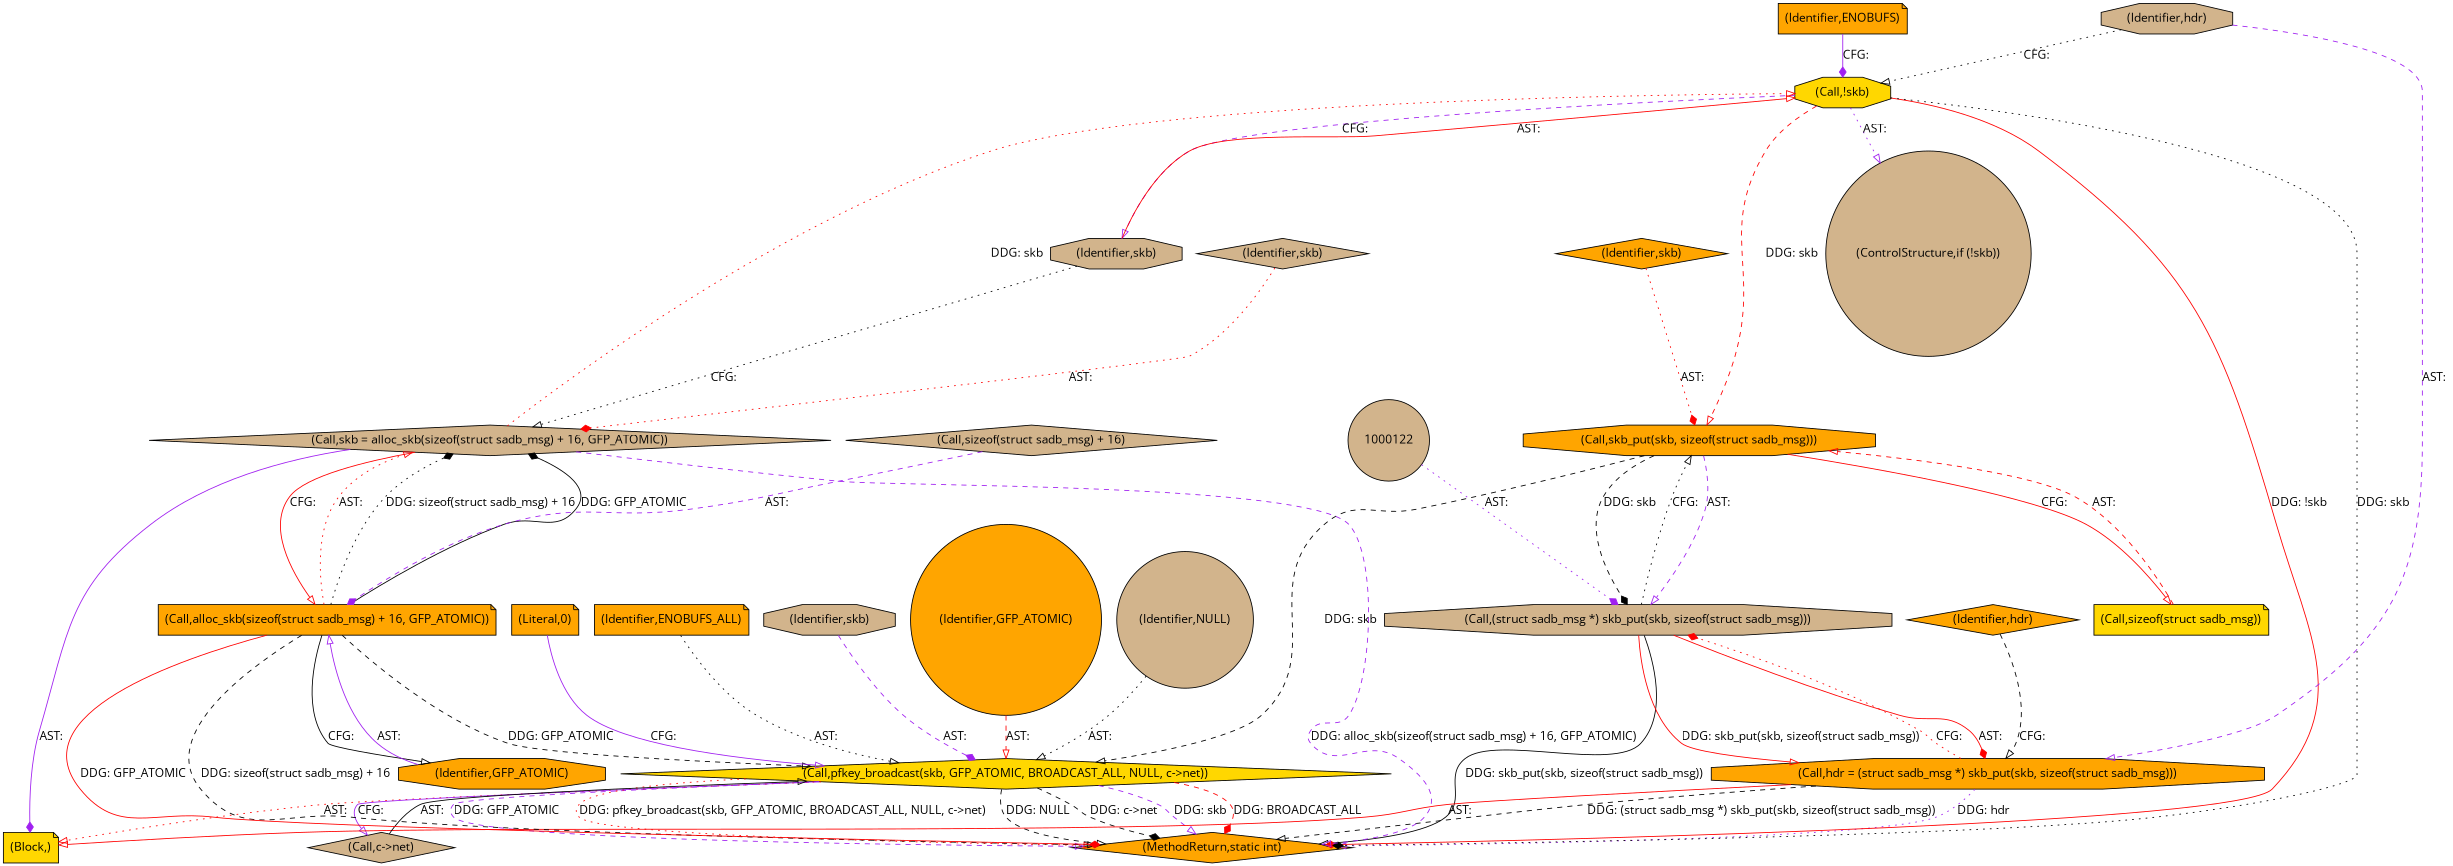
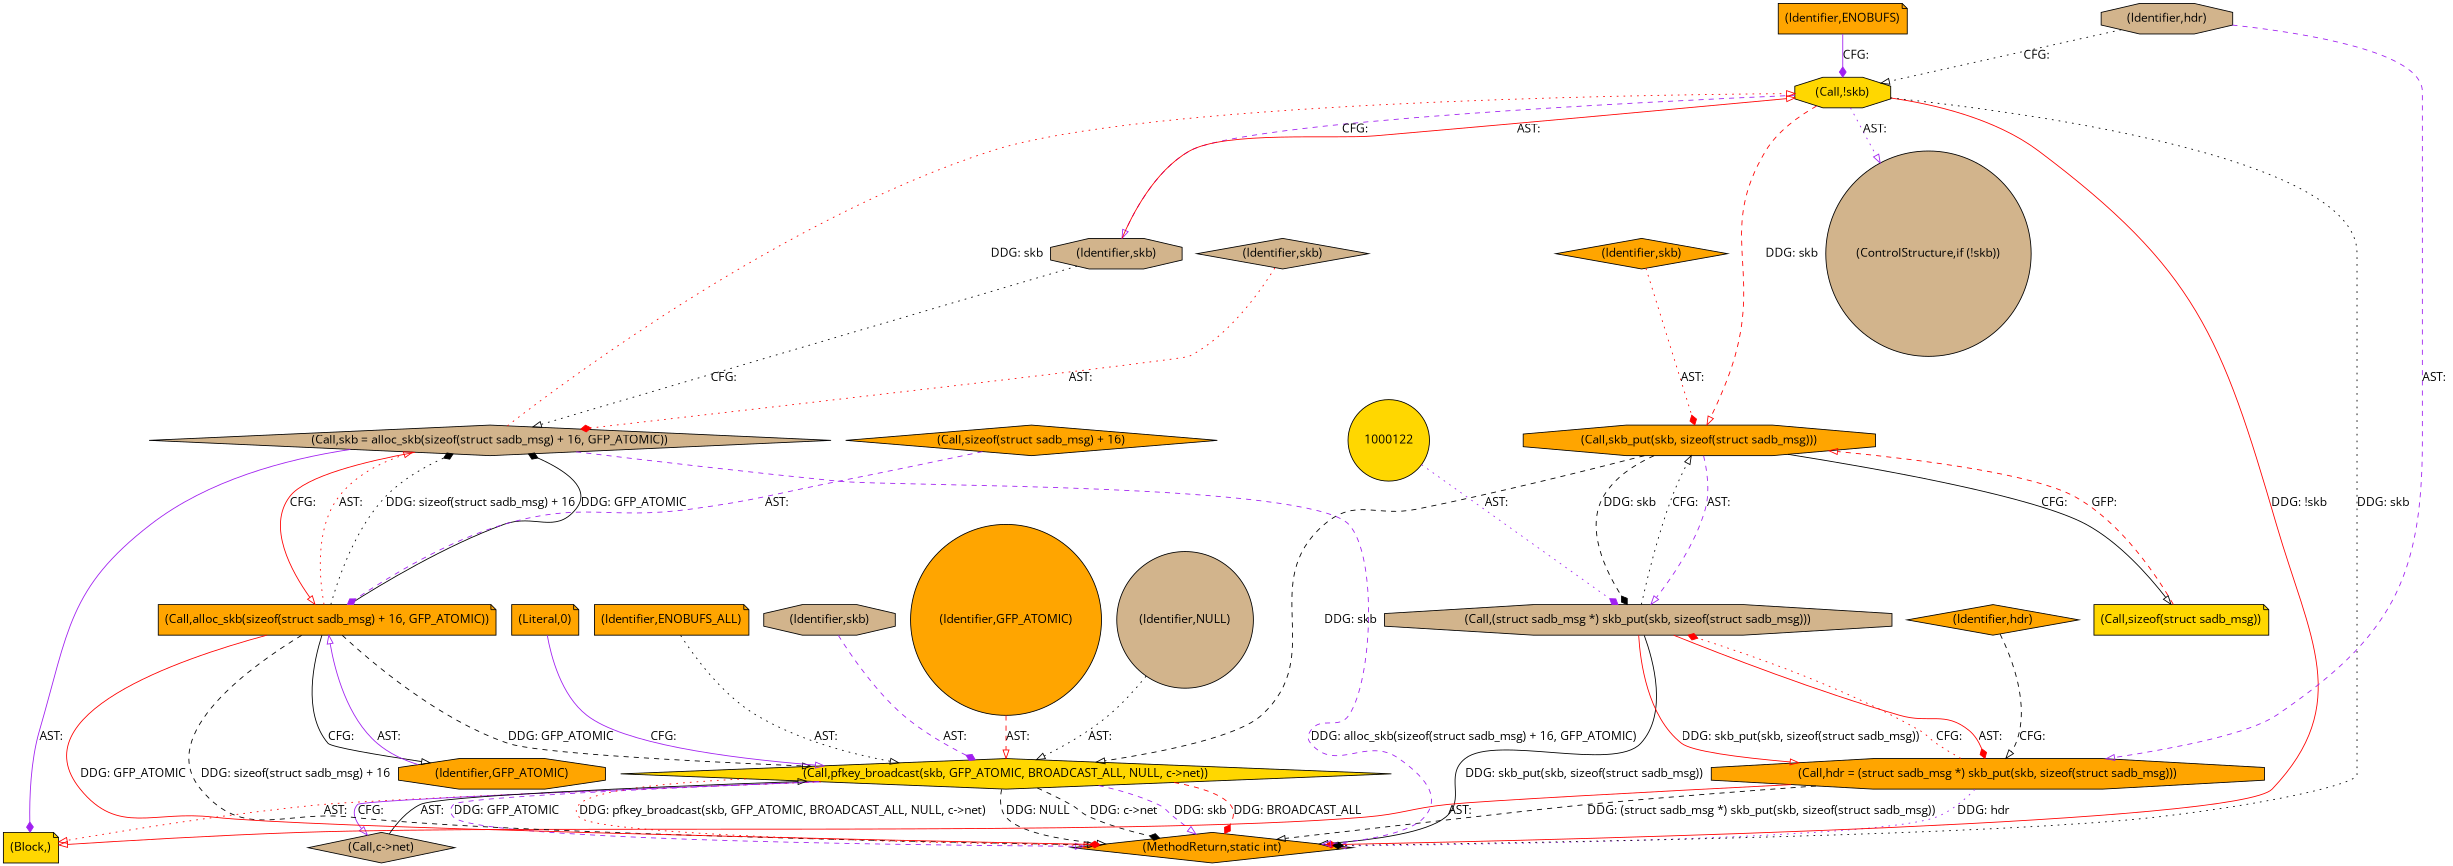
node "(Call,sizeof(struct sadb_msg) + 16)": fillcolor tan -> orange
node "1000122": fillcolor tan -> gold
edge "(Call,skb_put(skb, sizeof(struct sadb_msg)))" -> "(Call,sizeof(struct sadb_msg))": color red -> black
edge "(Call,sizeof(struct sadb_msg))" -> "(Call,skb_put(skb, sizeof(struct sadb_msg)))": label "AST: " -> "GFP: "
